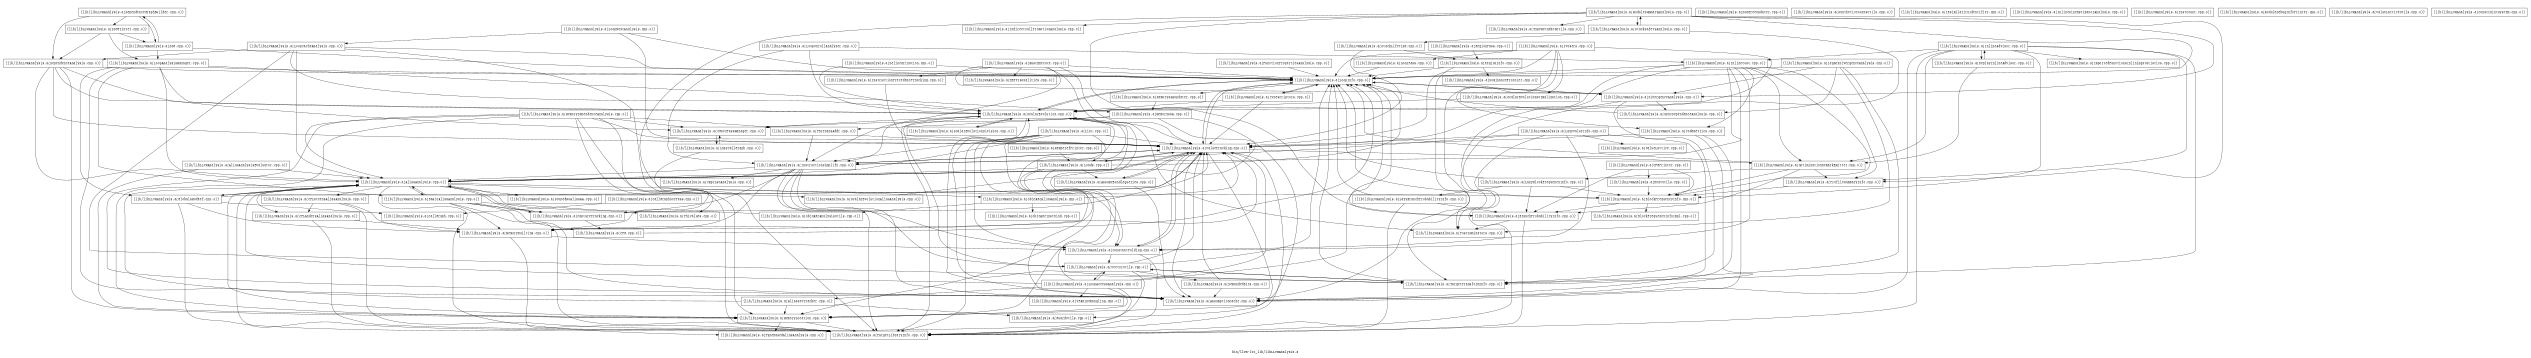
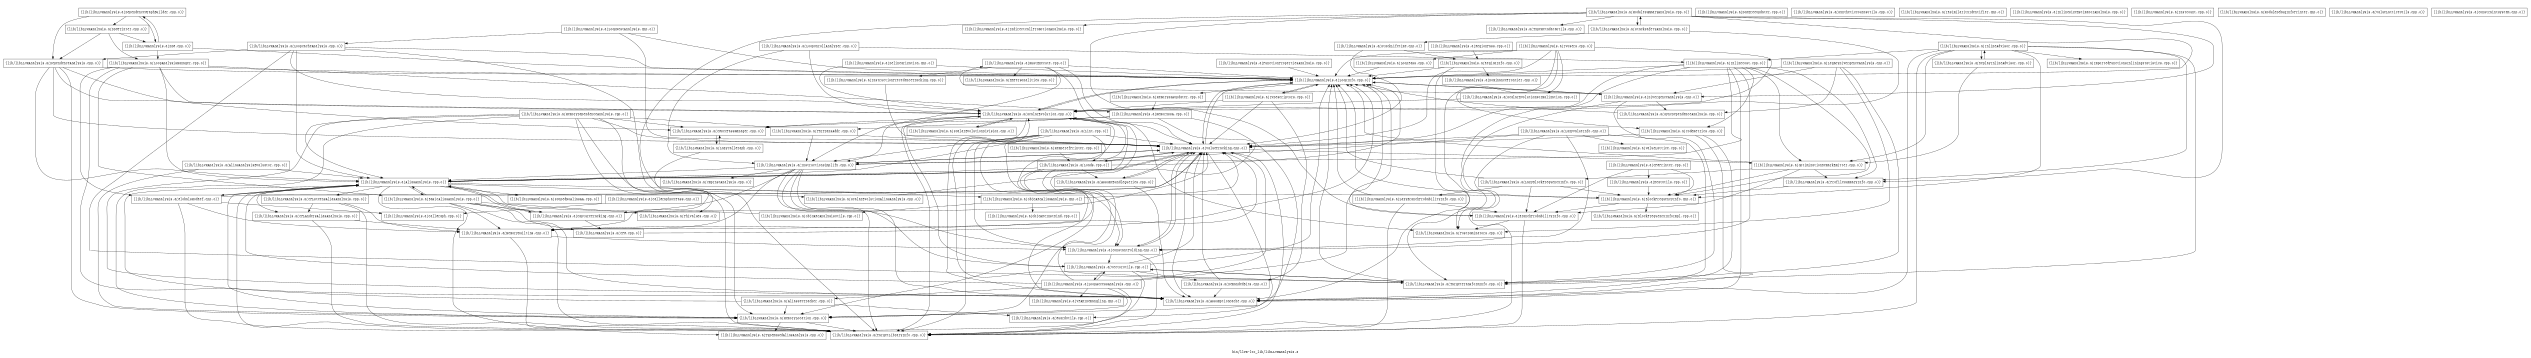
edge "{lib/libLLVMAnalysis.a(MustExecute.cpp.o)}" -> "{lib/libLLVMAnalysis.a(DivergenceAnalysis.cpp.o)}": reversed
edge "{lib/libLLVMAnalysis.a(IVDescriptors.cpp.o)}" -> "{lib/libLLVMAnalysis.a(DemandedBits.cpp.o)}": added
